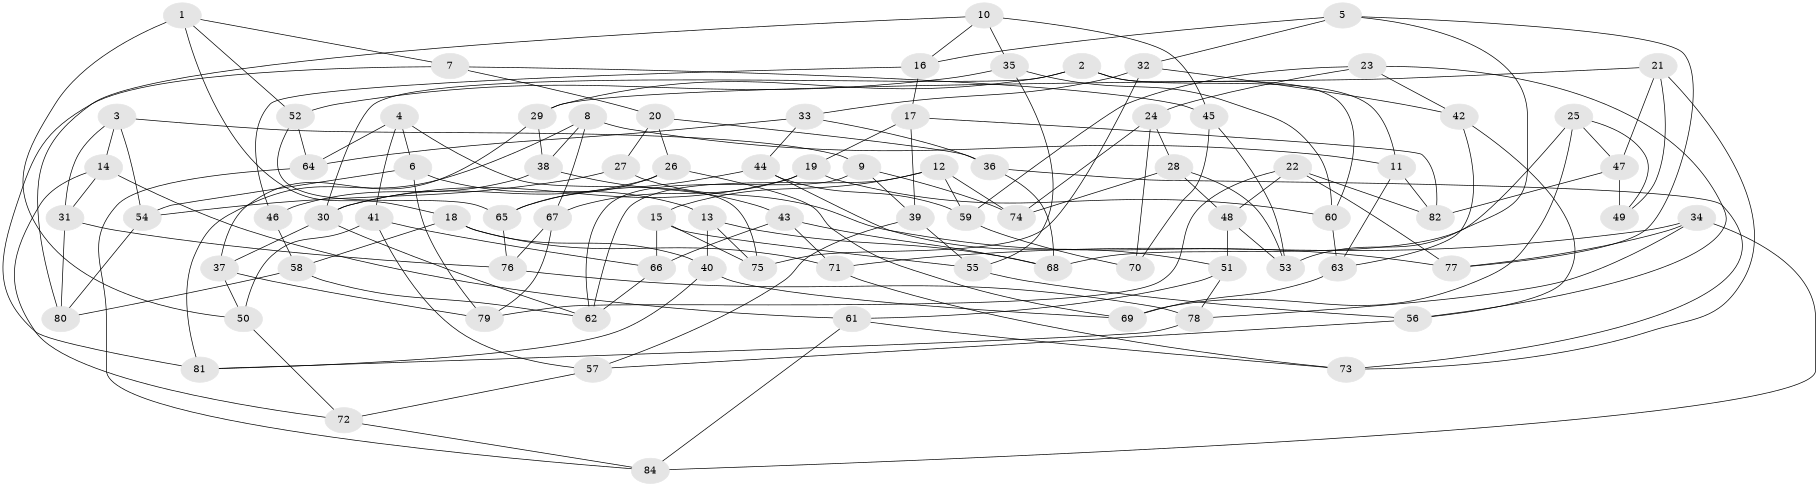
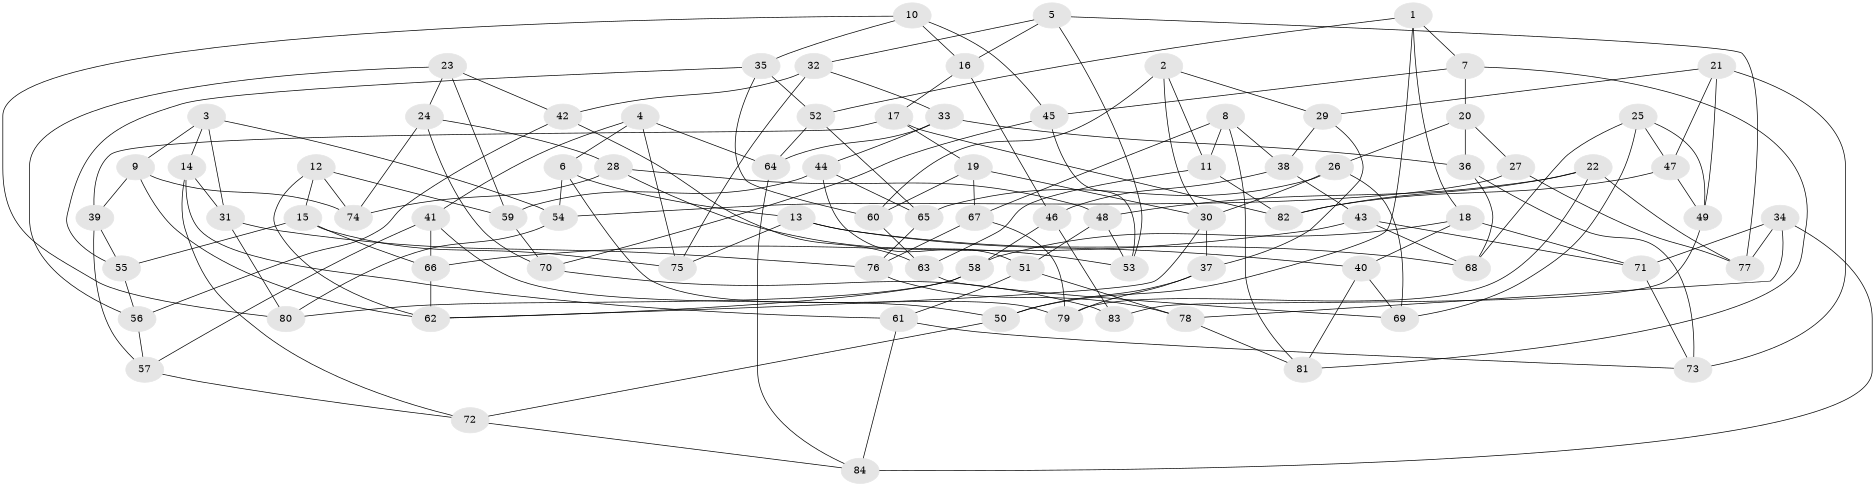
node "83": added
